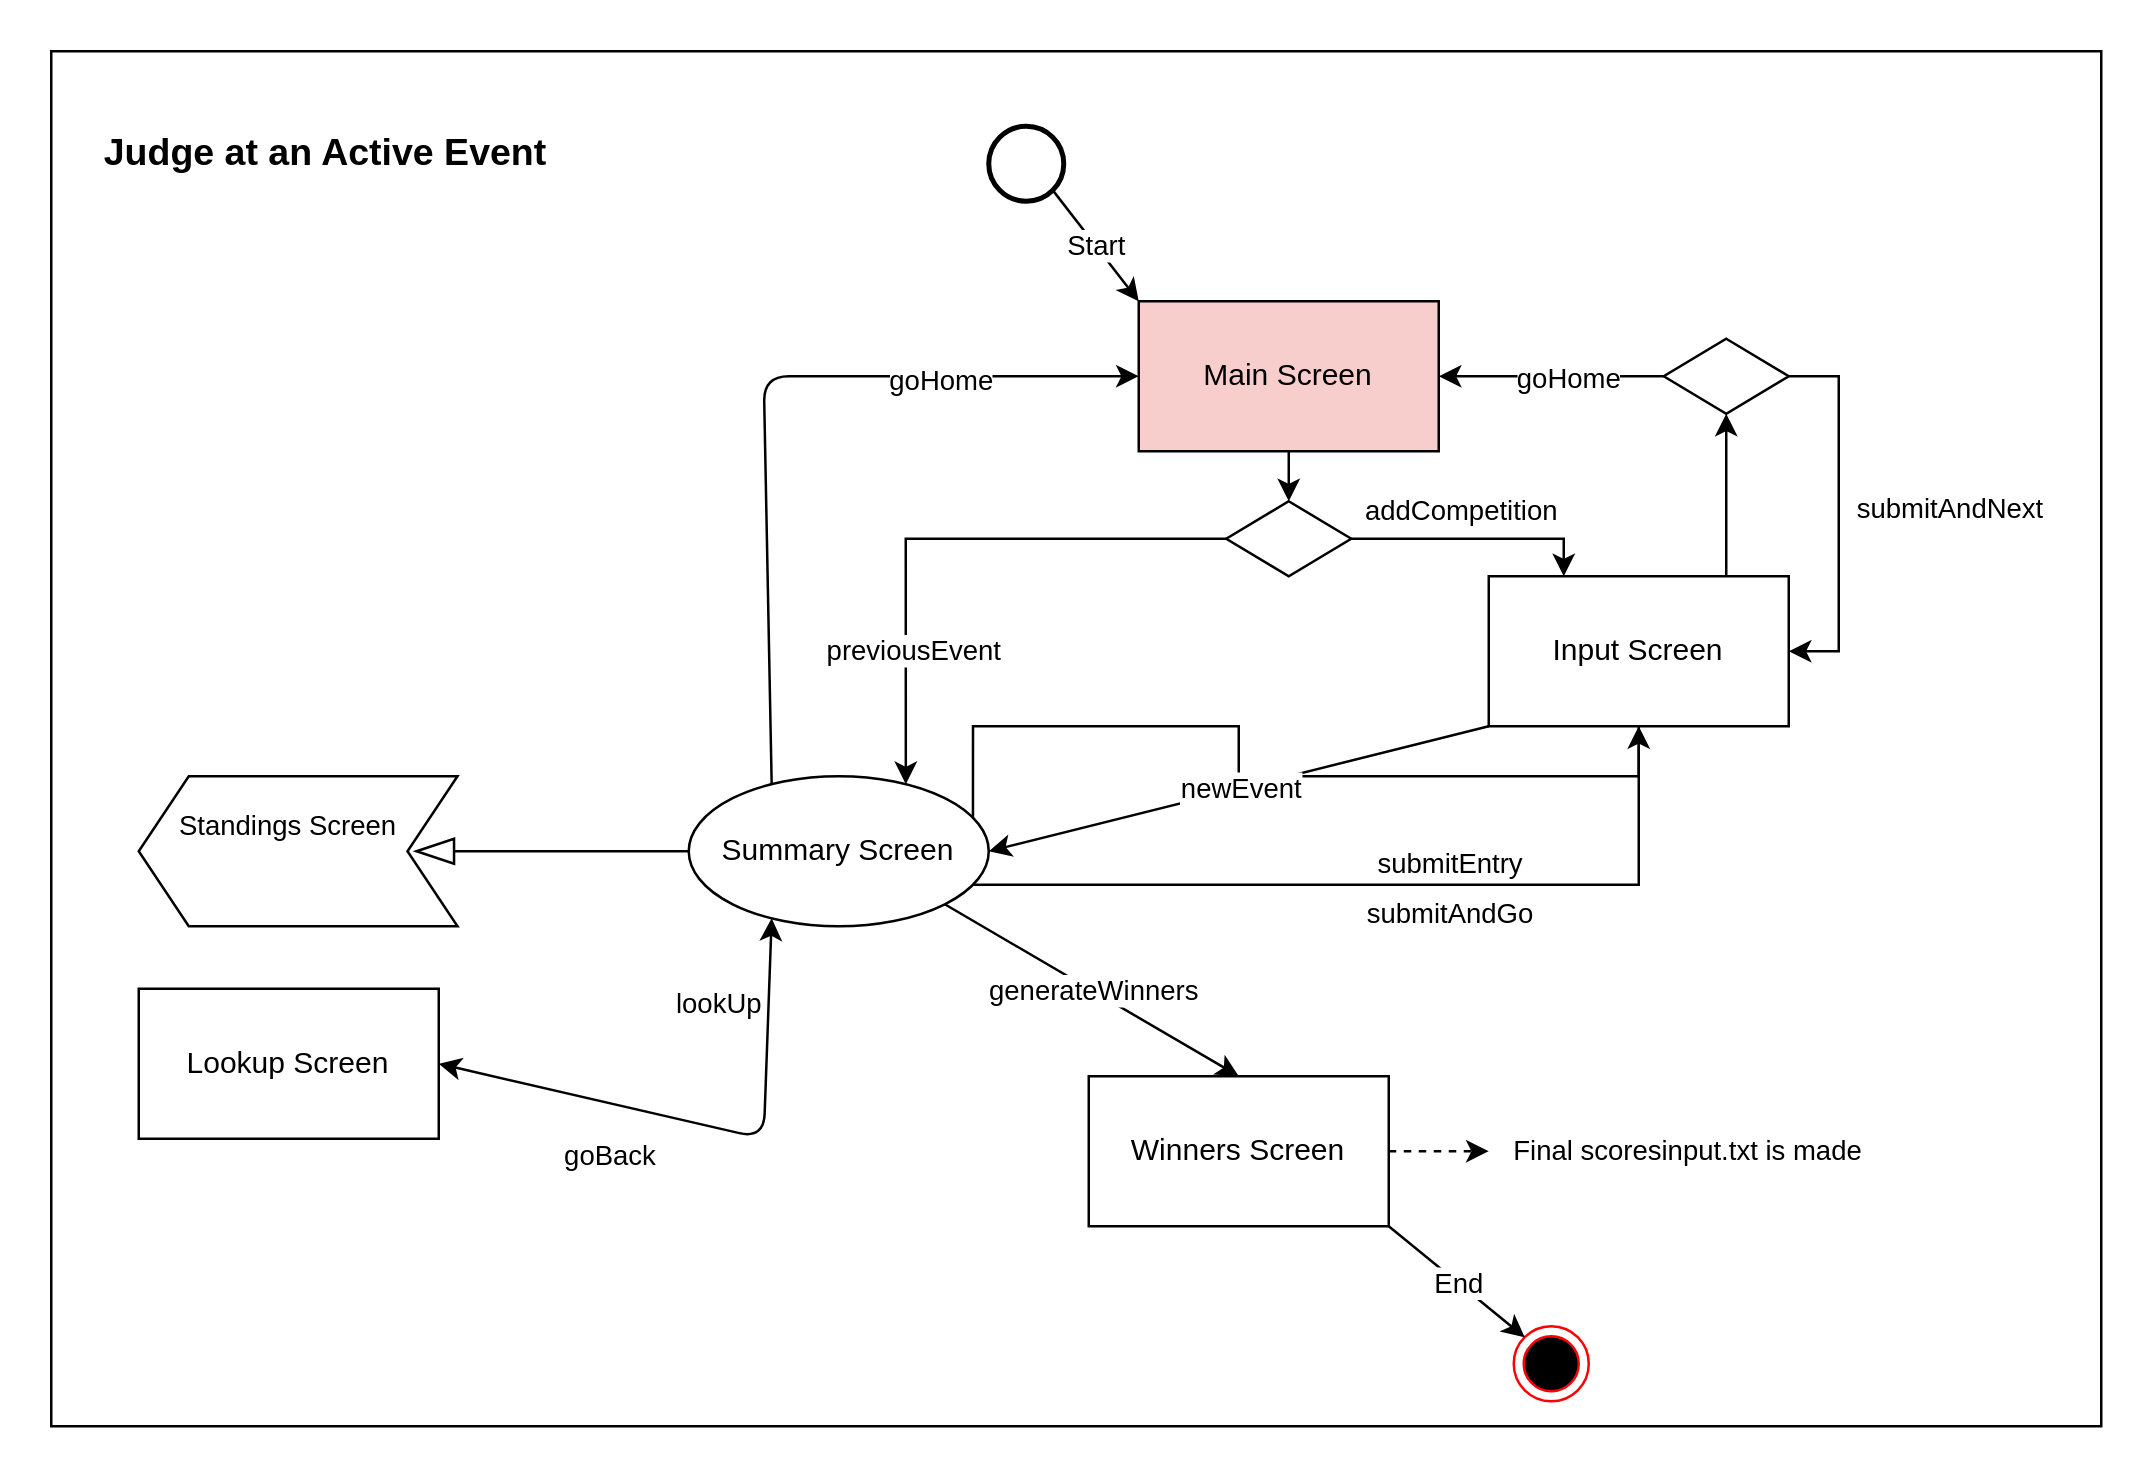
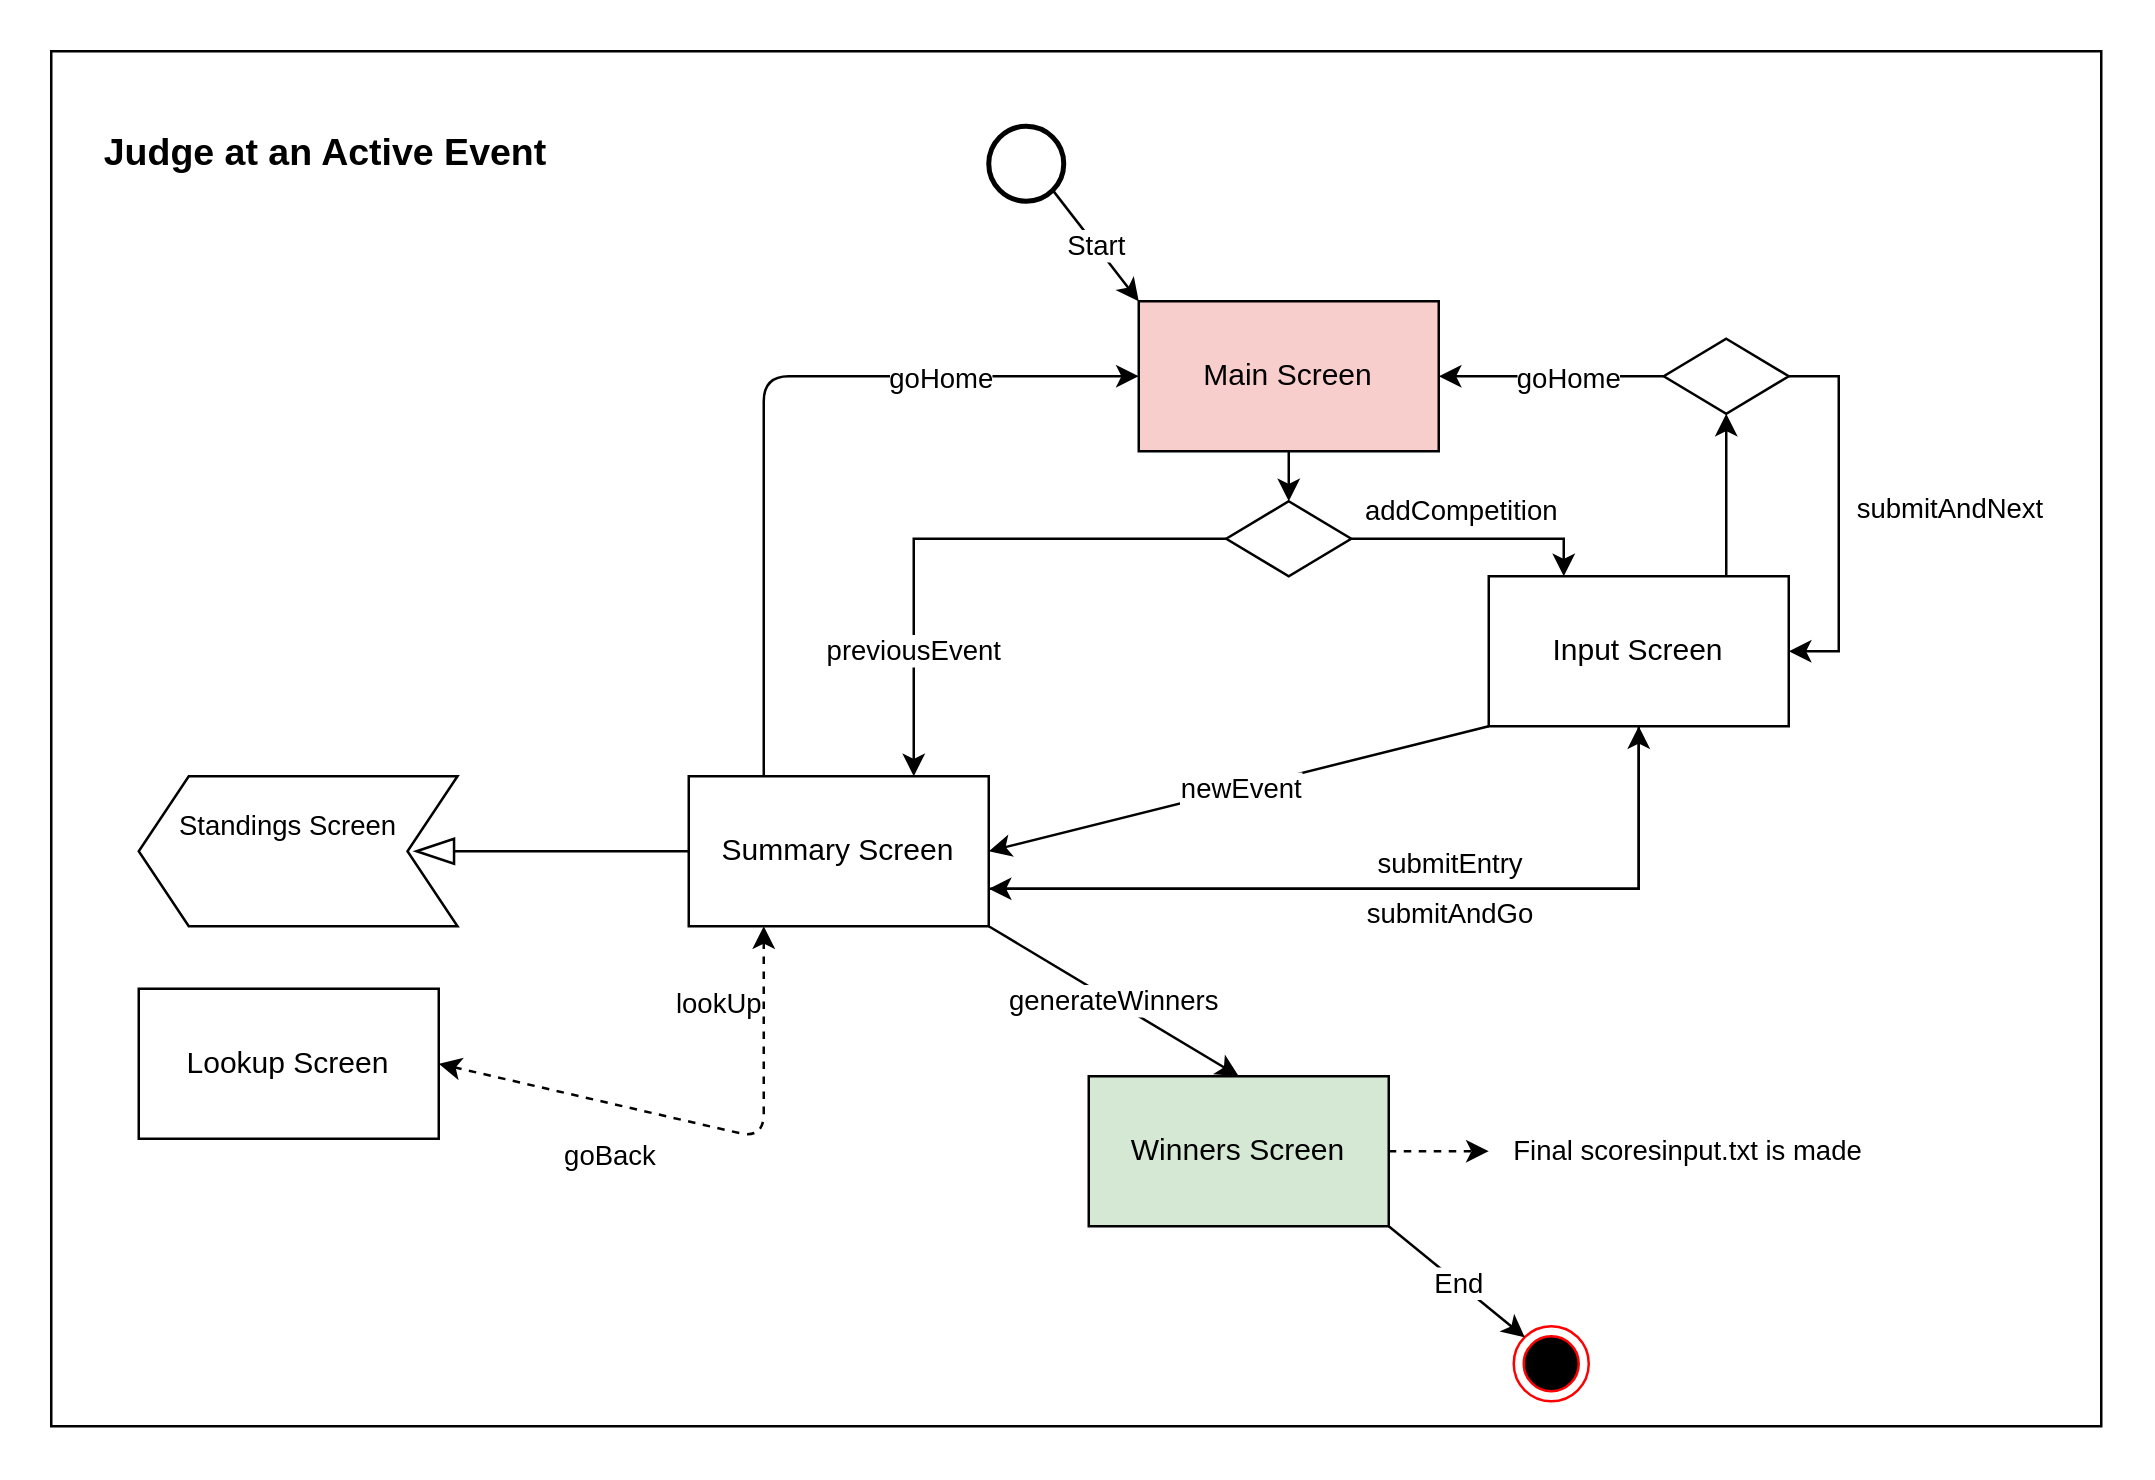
node "Summary Screen": shape ellipse -> rectangle
edge "Summary Screen" -- "Lookup Screen": style solid -> dashed
node "Winners Screen": fillcolor #ffffff -> #d5e8d4
